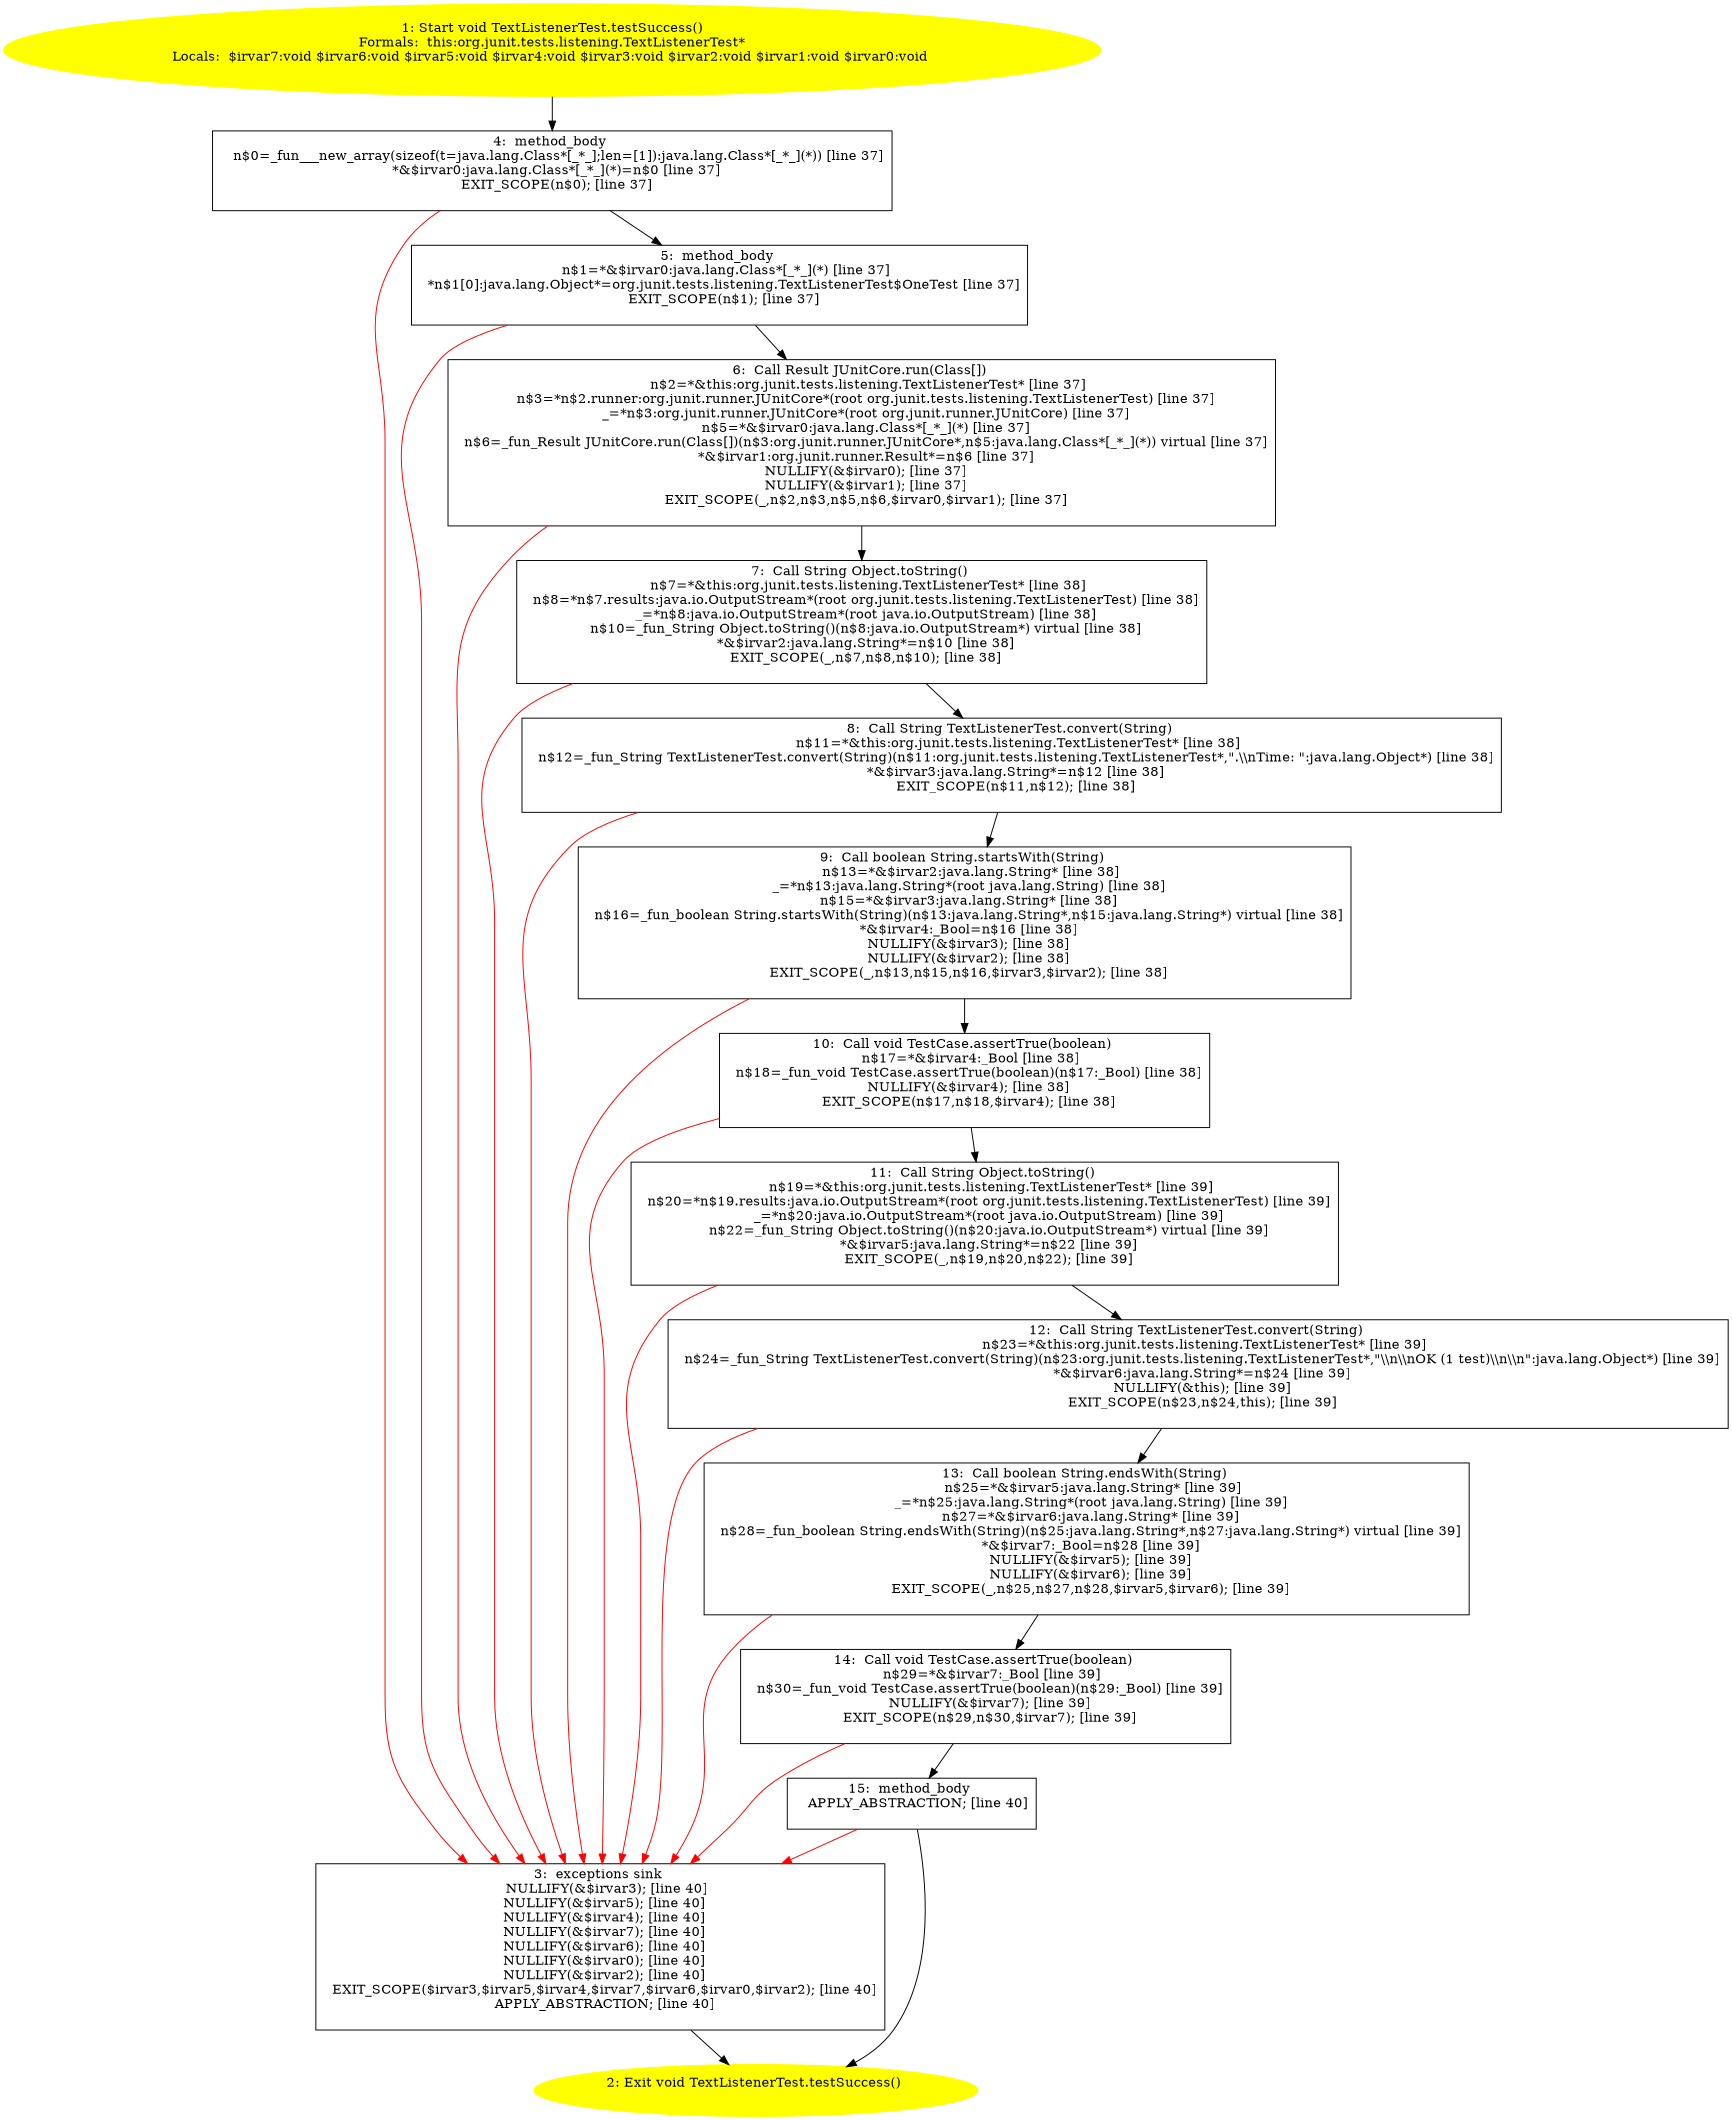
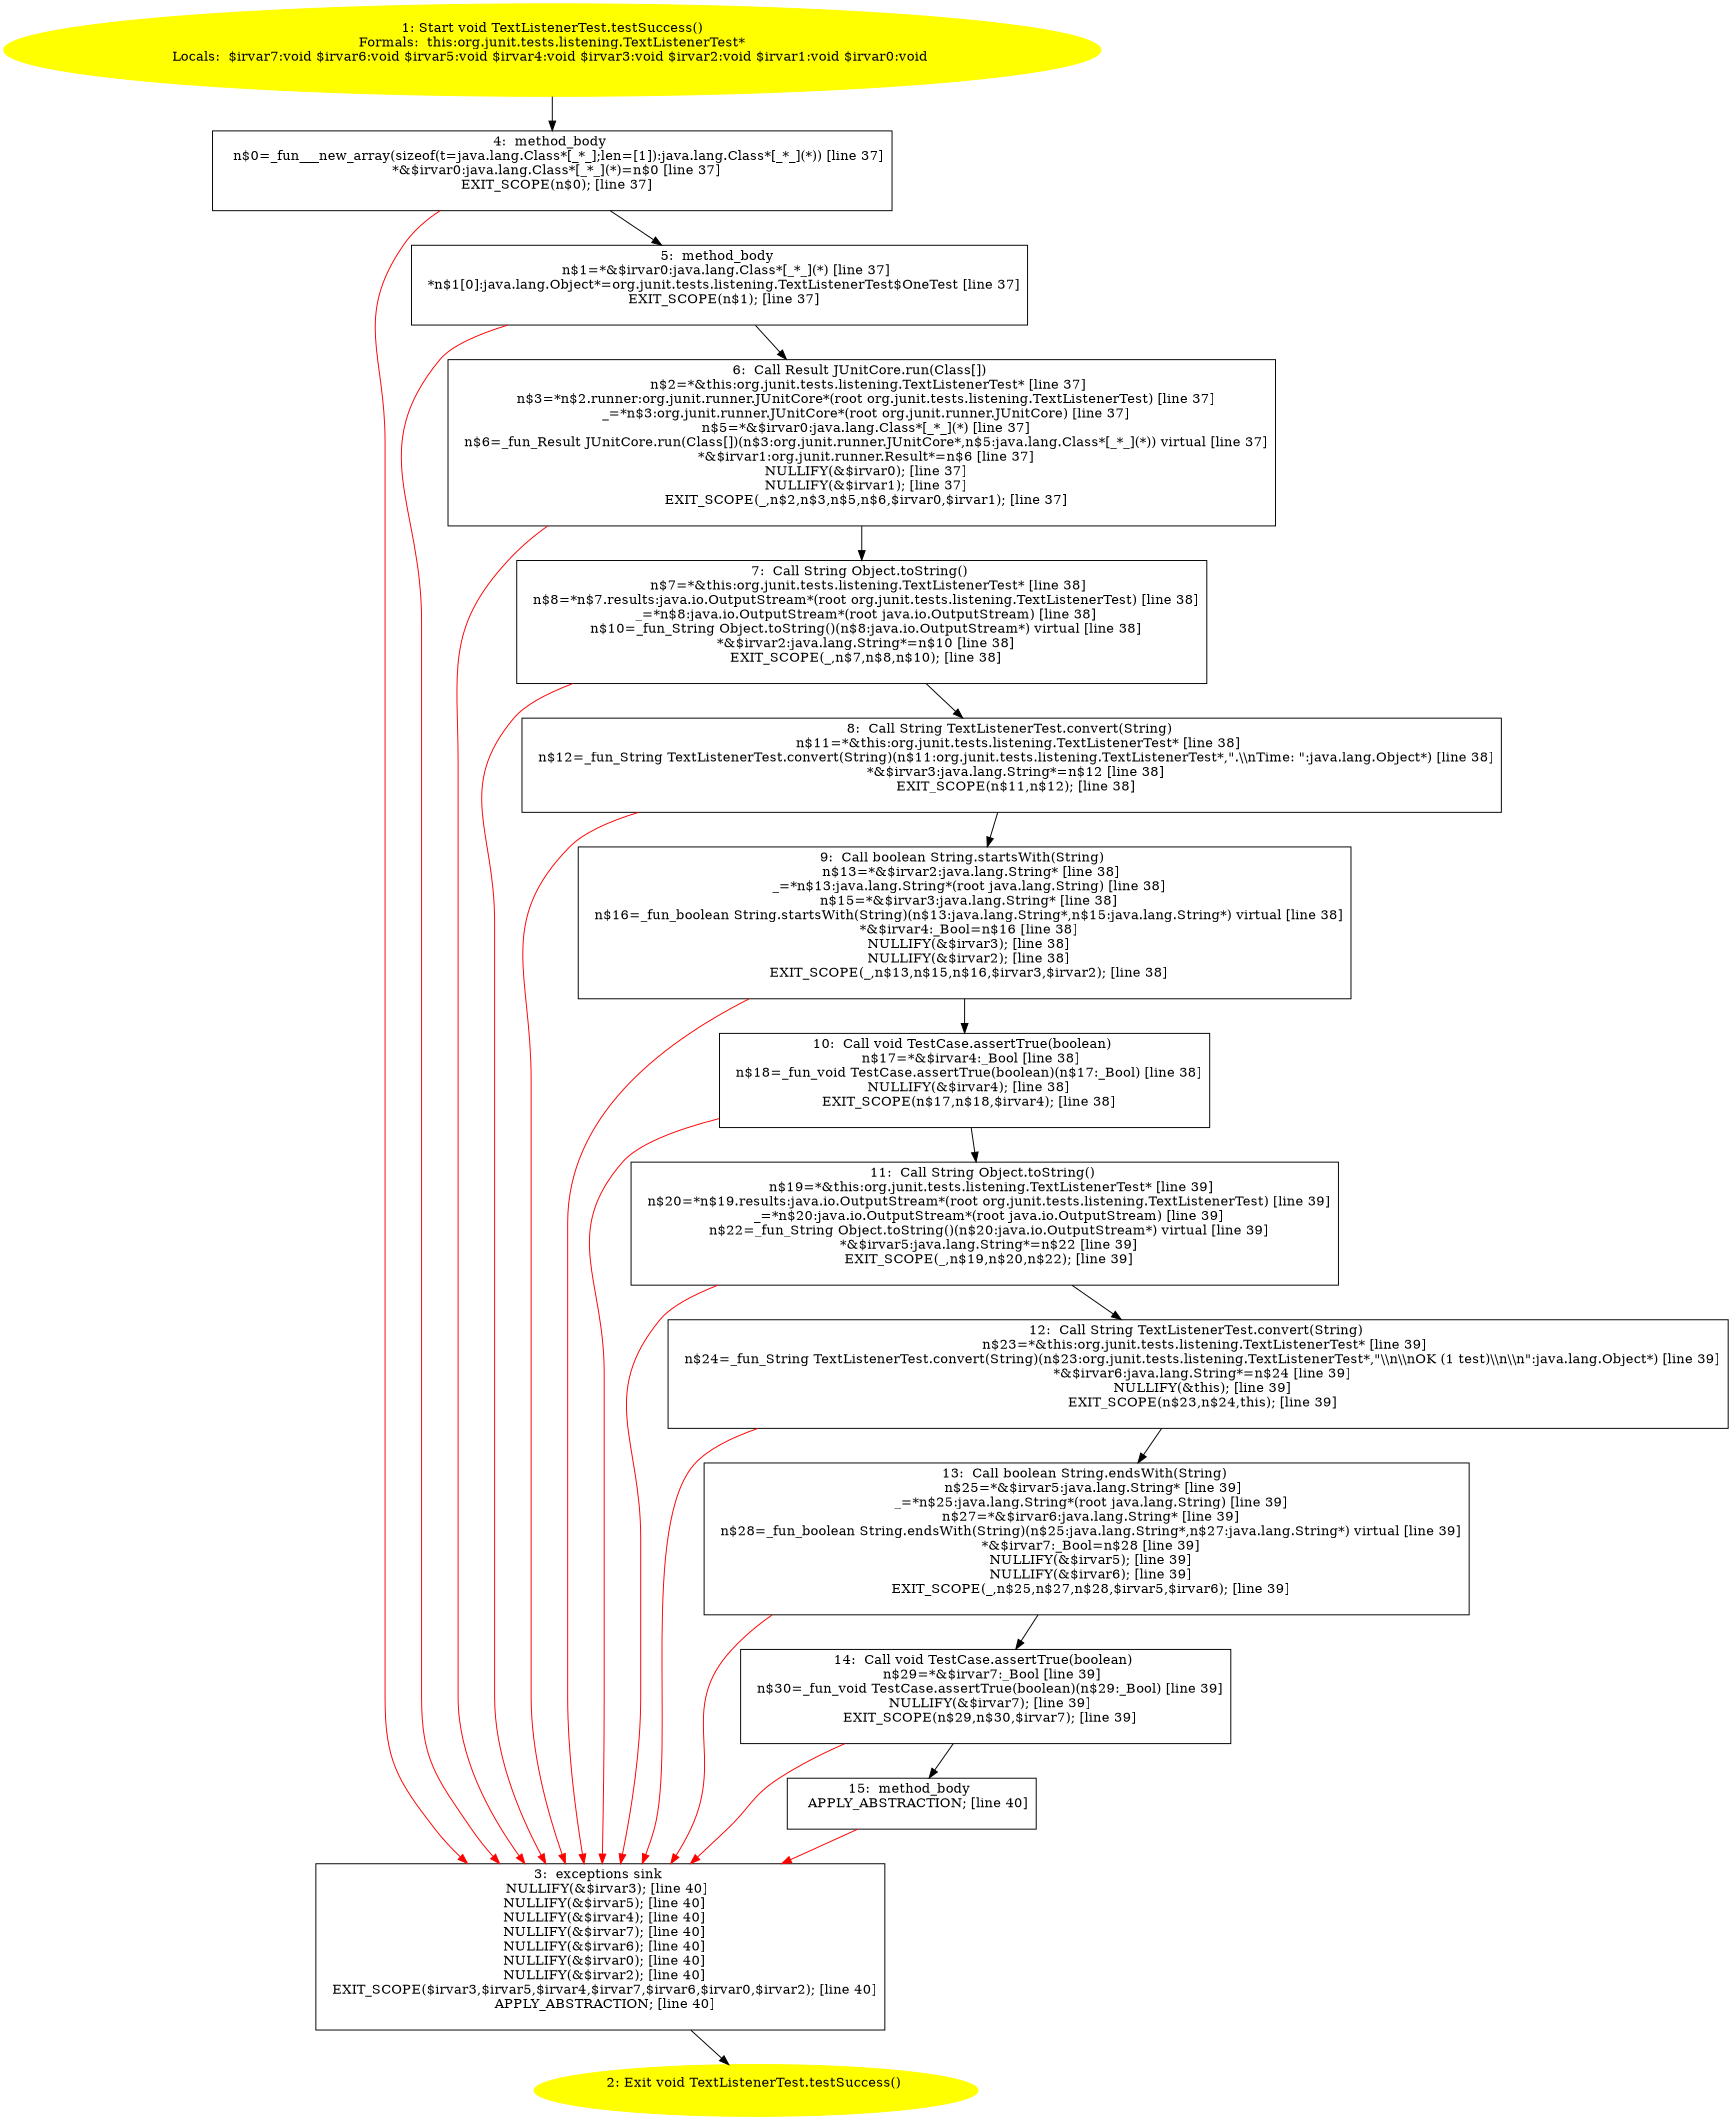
edge "15:  method_body APPLY_ABSTRACTION; [line 40]" -> "2: Exit void TextListenerTest.testSuccess()": removed
